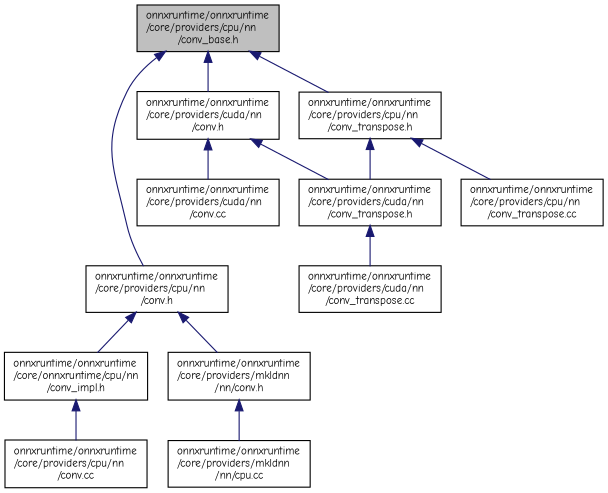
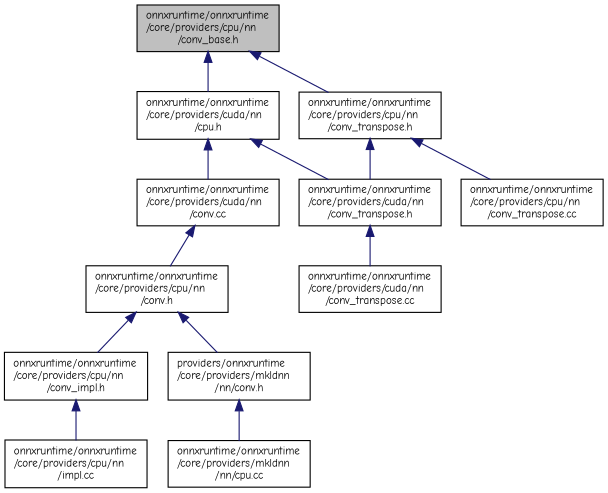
node "onnxruntime/onnxruntime /core/providers/cuda/nn /conv.h": label "onnxruntime/onnxruntime /core/providers/cuda/nn /conv.h" -> "onnxruntime/onnxruntime /core/providers/cuda/nn /cpu.h"
edge "onnxruntime/onnxruntime /core/providers/cpu/nn /conv.h" -> "onnxruntime/onnxruntime /core/providers/cpu/nn /conv_base.h": now "onnxruntime/onnxruntime /core/providers/cpu/nn /conv.h" -> "onnxruntime/onnxruntime /core/providers/cuda/nn /conv.cc"
node "onnxruntime/onnxruntime /core/onnxruntime/cpu/nn /conv_impl.h": label "onnxruntime/onnxruntime /core/onnxruntime/cpu/nn /conv_impl.h" -> "onnxruntime/onnxruntime /core/providers/cpu/nn /conv_impl.h"
node "onnxruntime/onnxruntime /core/providers/mkldnn /nn/conv.h": label "onnxruntime/onnxruntime /core/providers/mkldnn /nn/conv.h" -> "providers/onnxruntime /core/providers/mkldnn /nn/conv.h"
node "onnxruntime/onnxruntime /core/providers/cpu/nn /conv.cc": label "onnxruntime/onnxruntime /core/providers/cpu/nn /conv.cc" -> "onnxruntime/onnxruntime /core/providers/cpu/nn /impl.cc"
